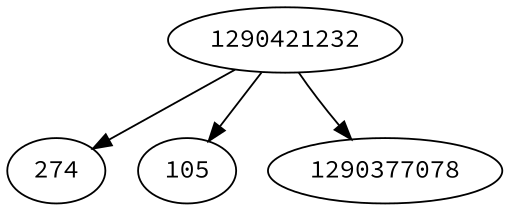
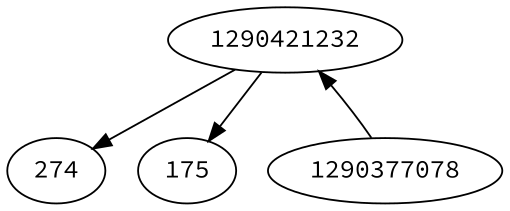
edge "1290421232" -> "1290377078": reversed
node "105": label "105" -> "175"
